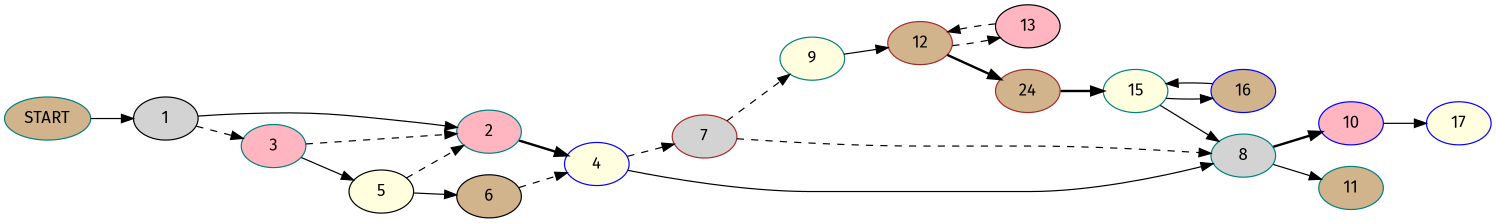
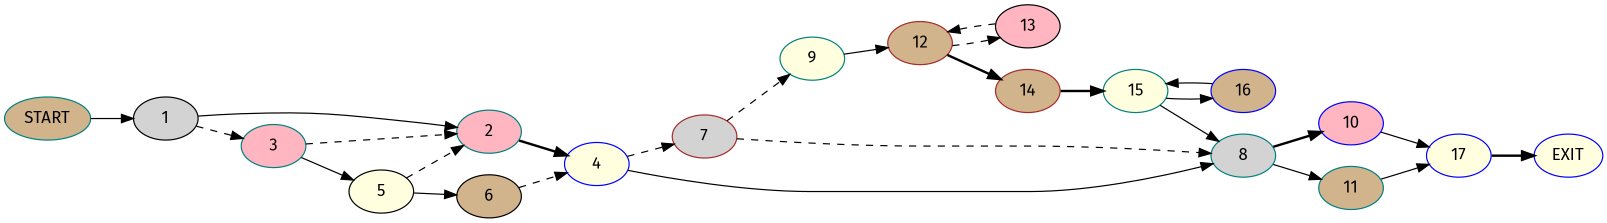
node "24": label "24" -> "14"
node "EXIT": added
edge "11" -> "17": added
